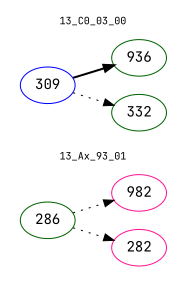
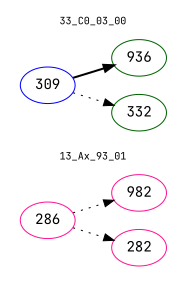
cluster "13_C0_03_00": label "13_C0_03_00" -> "33_C0_03_00"
node "286": color darkgreen -> deeppink
